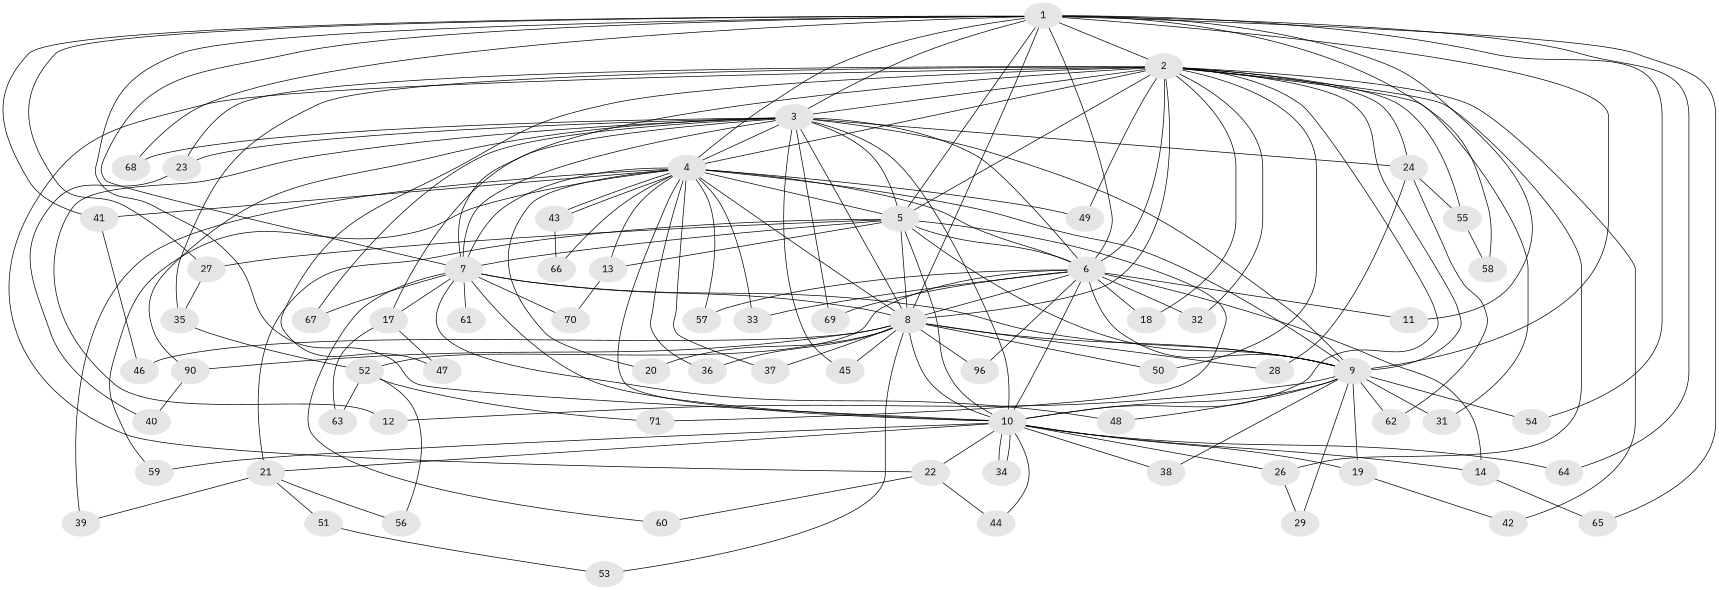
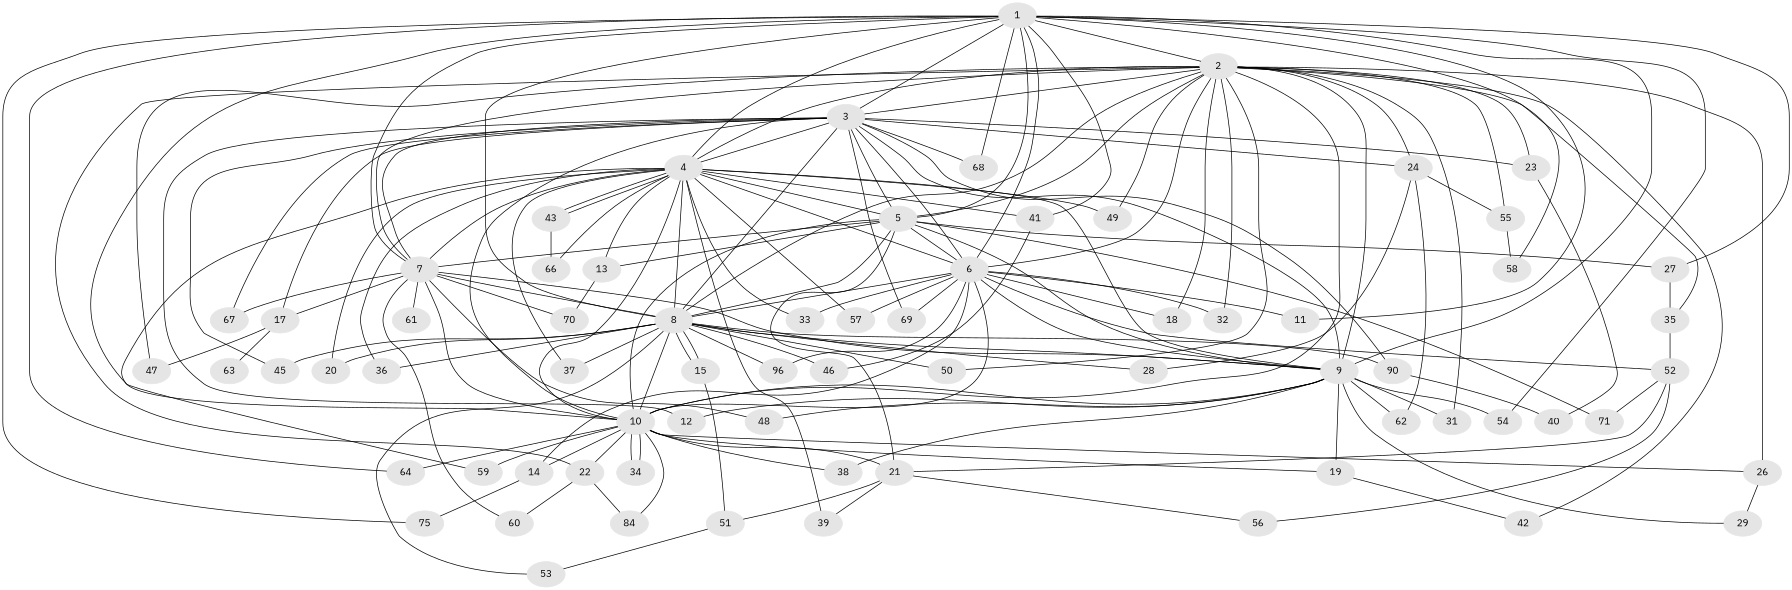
node "15": added
edge "52" -- "63": now "52" -- "21"
node "44": label "44" -> "84"
node "65": label "65" -> "75"
